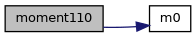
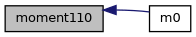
edge "moment110" -> "m0": reversed
